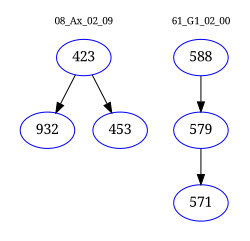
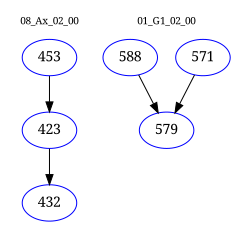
cluster "08_Ax_02_09": label "08_Ax_02_09" -> "08_Ax_02_00"
cluster "61_G1_02_00": label "61_G1_02_00" -> "01_G1_02_00"
edge "423" -> "453": reversed
node "932": label "932" -> "432"
edge "579" -> "571": reversed
